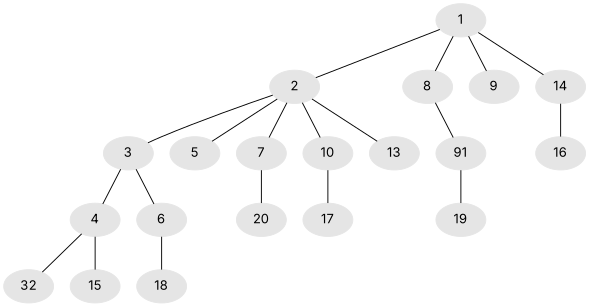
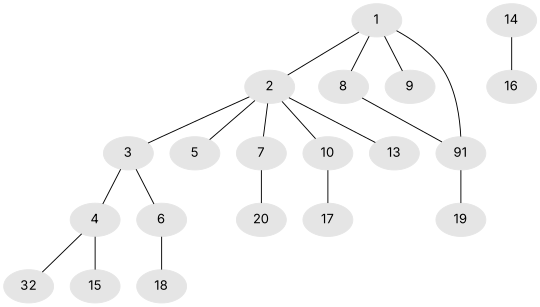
edge "1" -- "14": now "1" -- "91"
